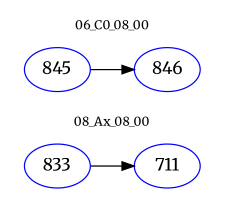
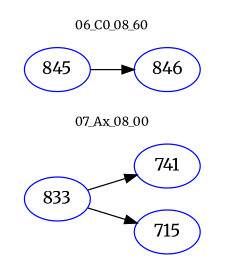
cluster "06_C0_08_00": label "06_C0_08_00" -> "06_C0_08_60"
cluster "08_Ax_08_00": label "08_Ax_08_00" -> "07_Ax_08_00"
node "711": label "711" -> "715"
node "741": added
